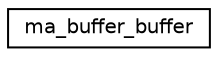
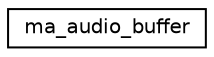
node "ma_buffer_buffer": label "ma_buffer_buffer" -> "ma_audio_buffer"
